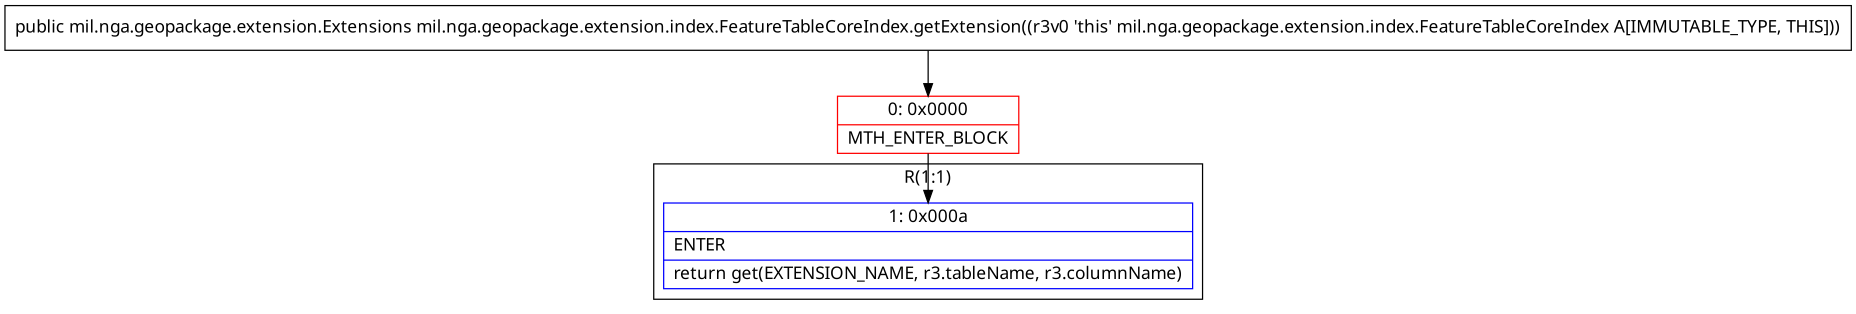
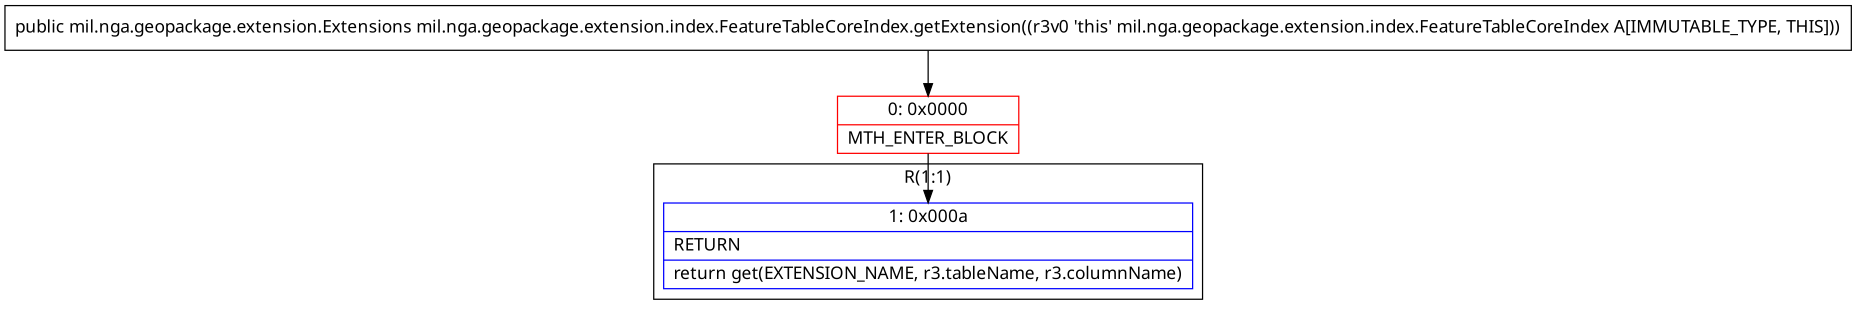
node "1: 0x000a": text "ENTER" -> "RETURN"
